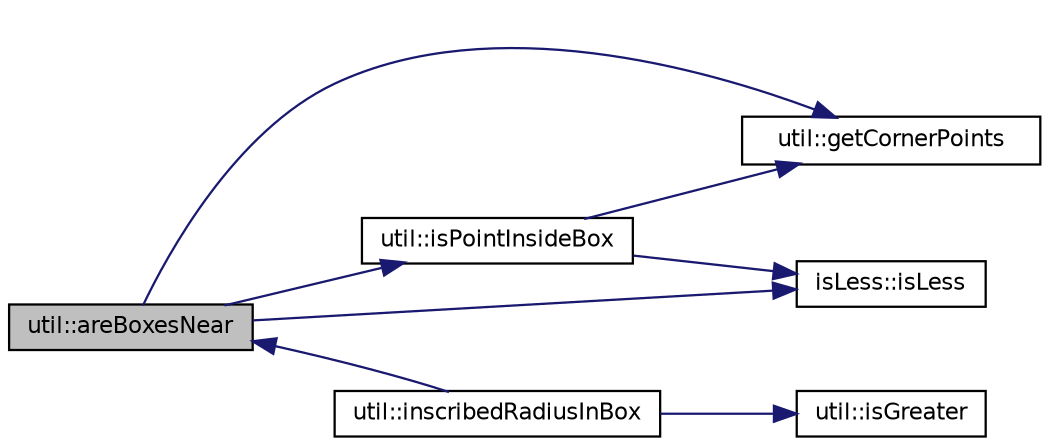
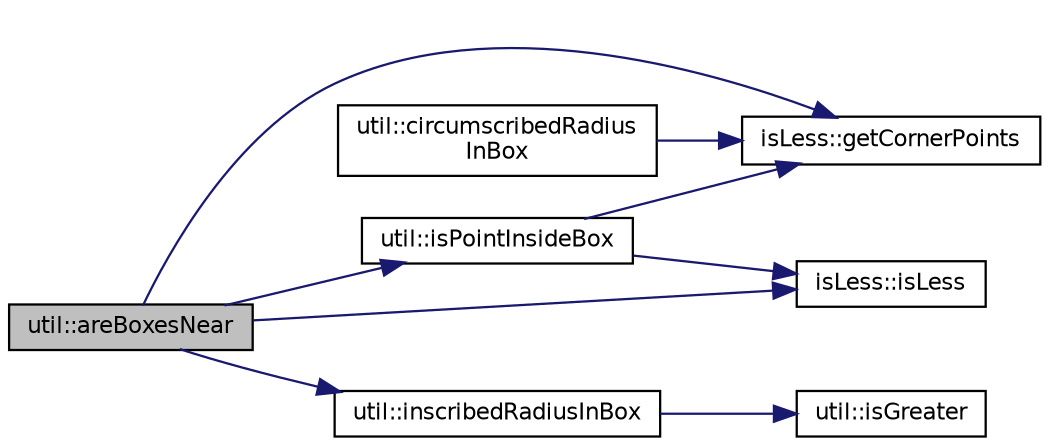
node "util::circumscribedRadius InBox": added
node "util::getCornerPoints": label "util::getCornerPoints" -> "isLess::getCornerPoints"
edge "util::inscribedRadiusInBox" -> "util::areBoxesNear": reversed
